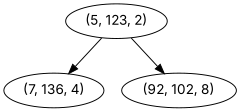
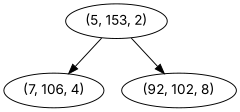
node "(5, 123, 2)": label "(5, 123, 2)" -> "(5, 153, 2)"
node "(7, 136, 4)": label "(7, 136, 4)" -> "(7, 106, 4)"
